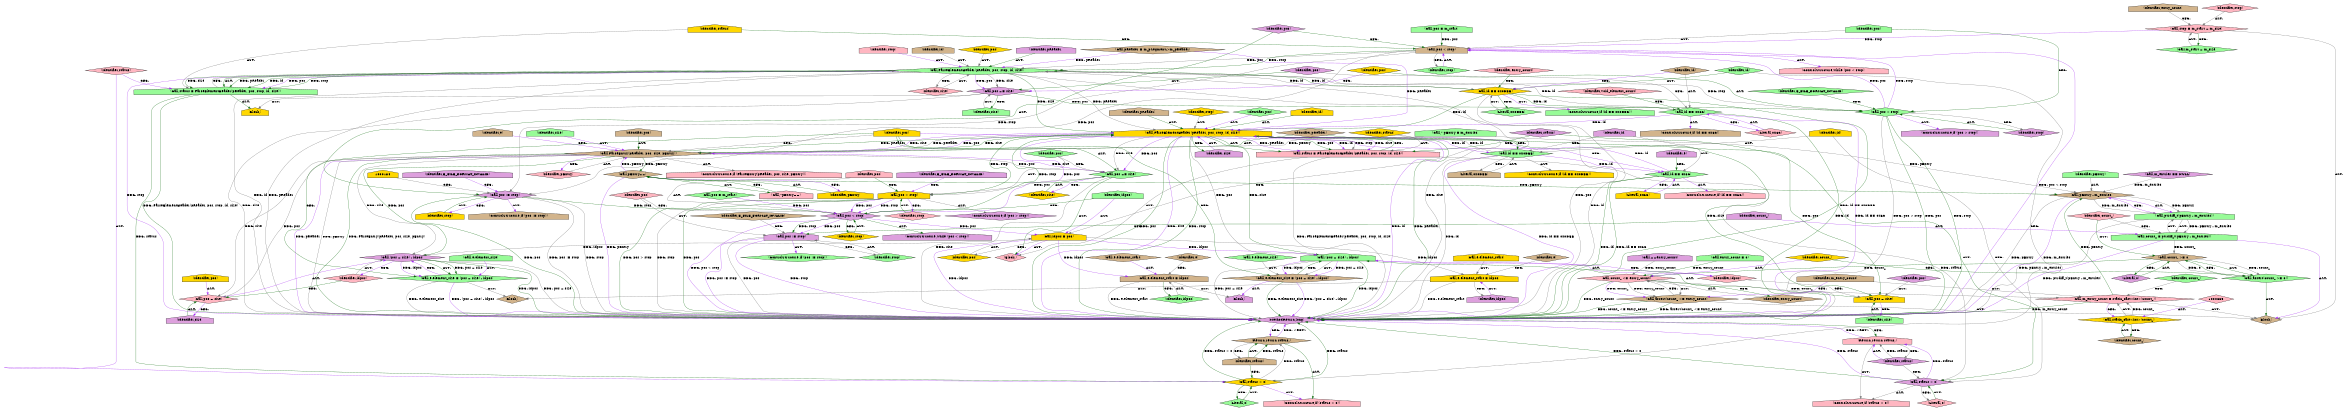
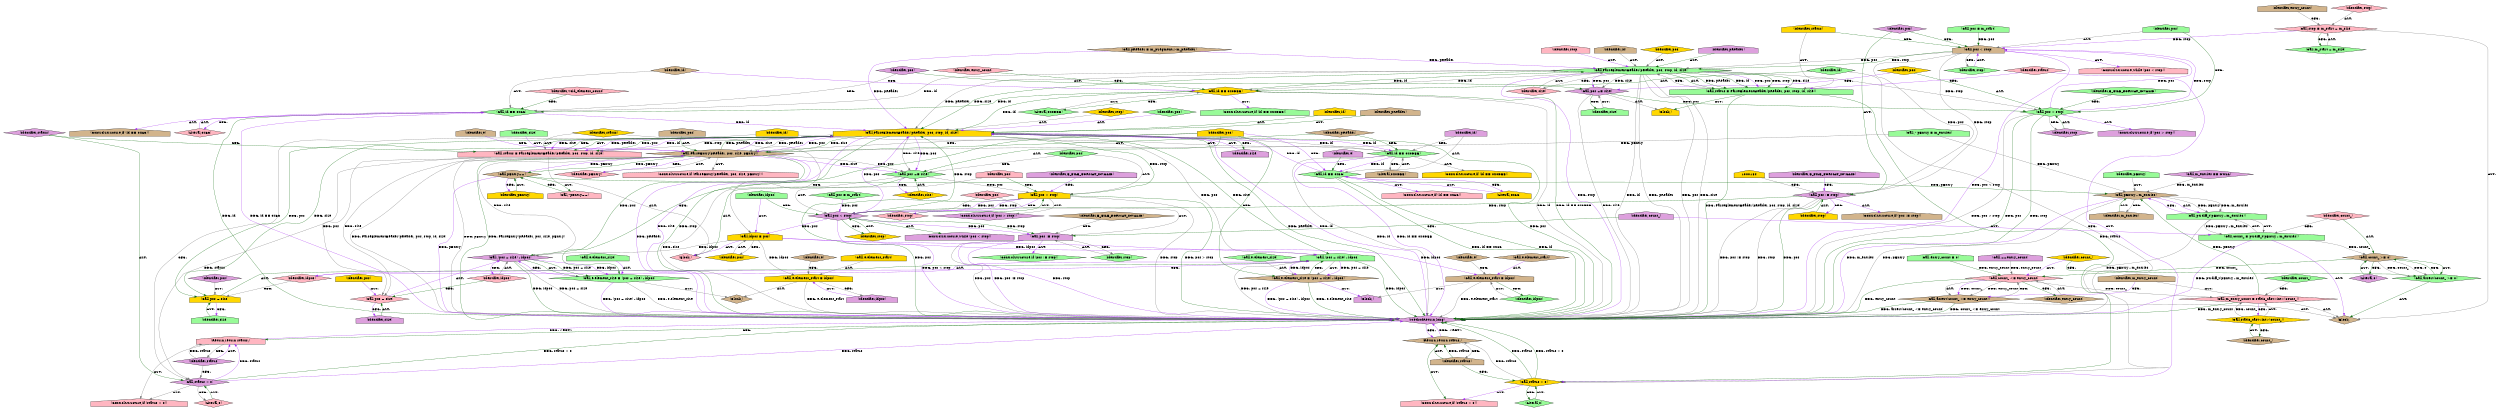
node "(Identifier,m_entries)": added
node "1000335": removed
edge "(Call,idpos = pos)" -> "(MethodReturn,long)": removed, label "DDG: idpos"
